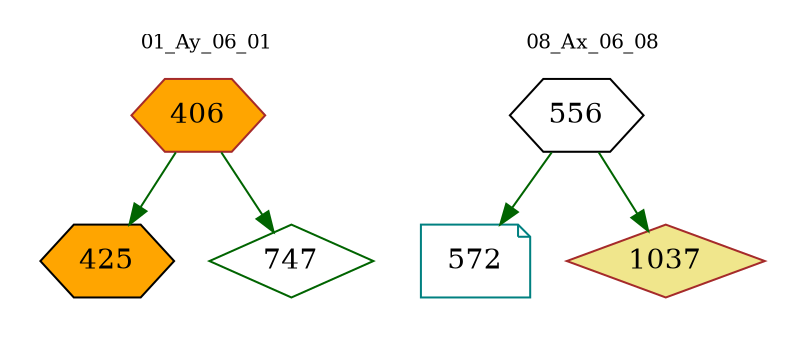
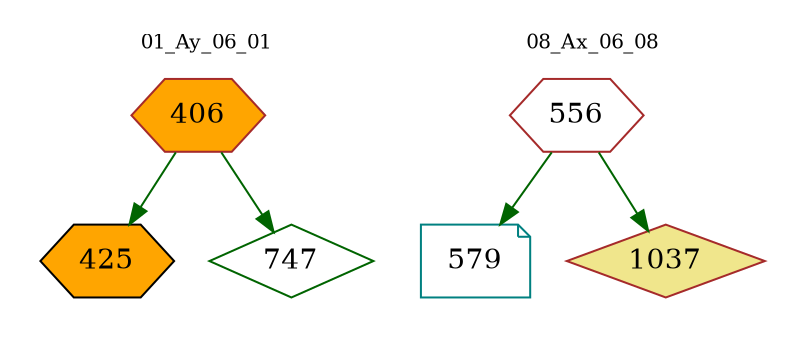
node "556": color black -> brown
node "572": label "572" -> "579"
